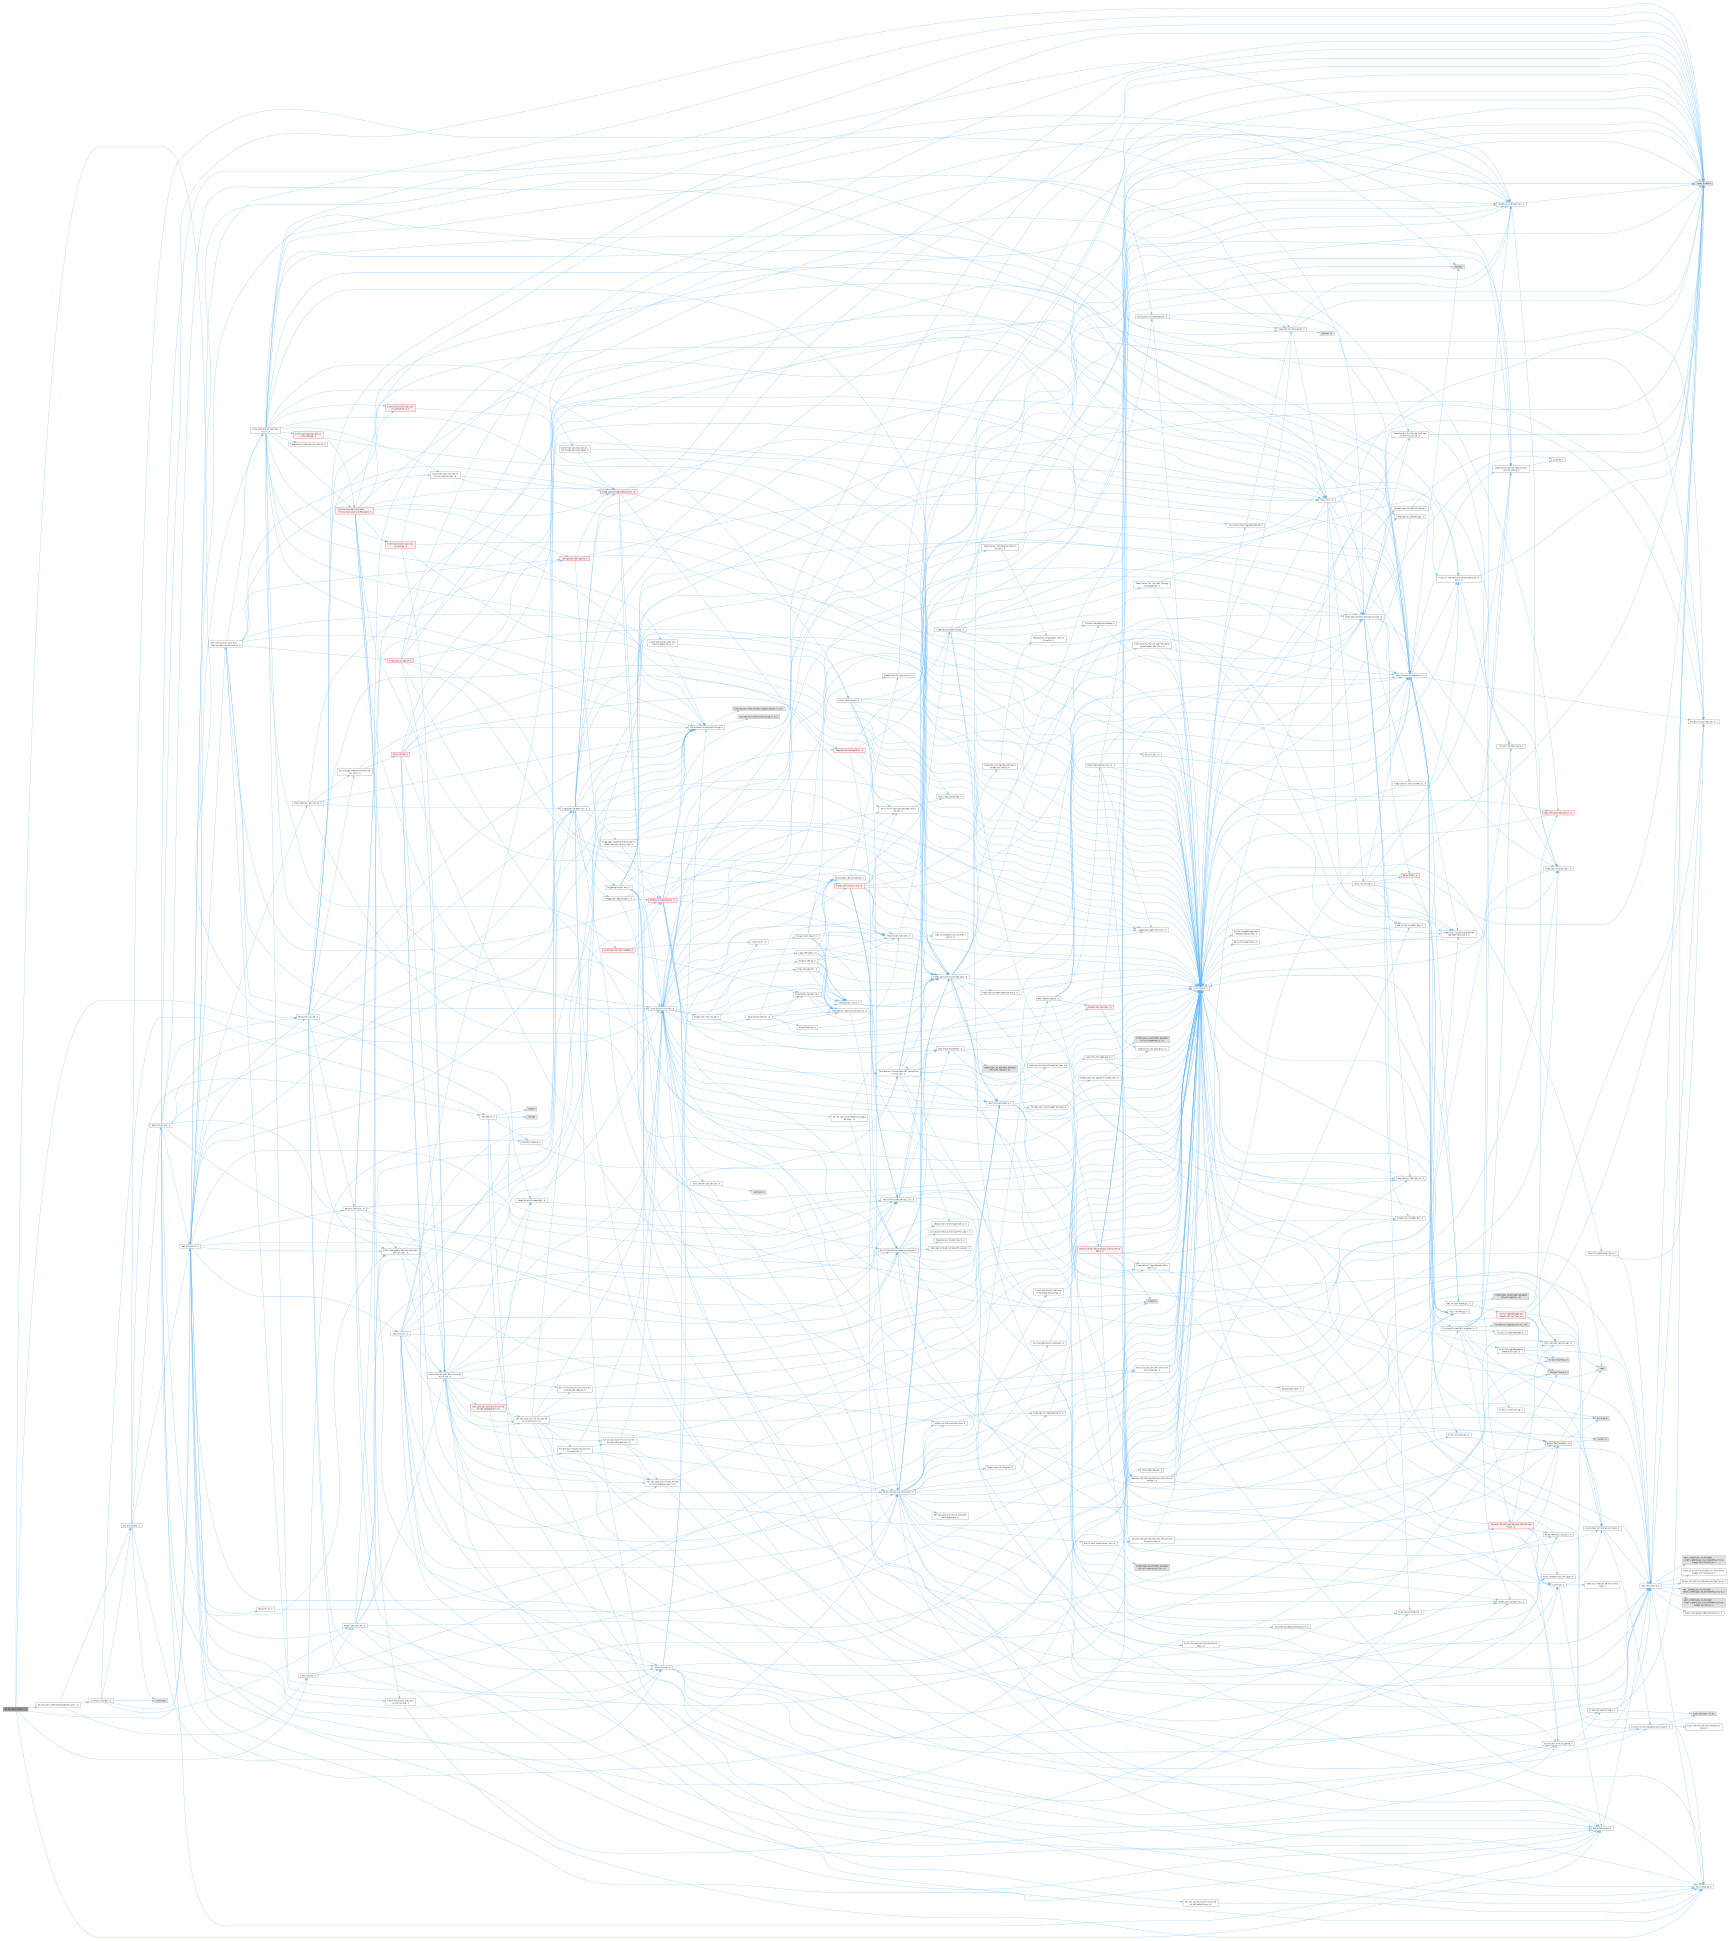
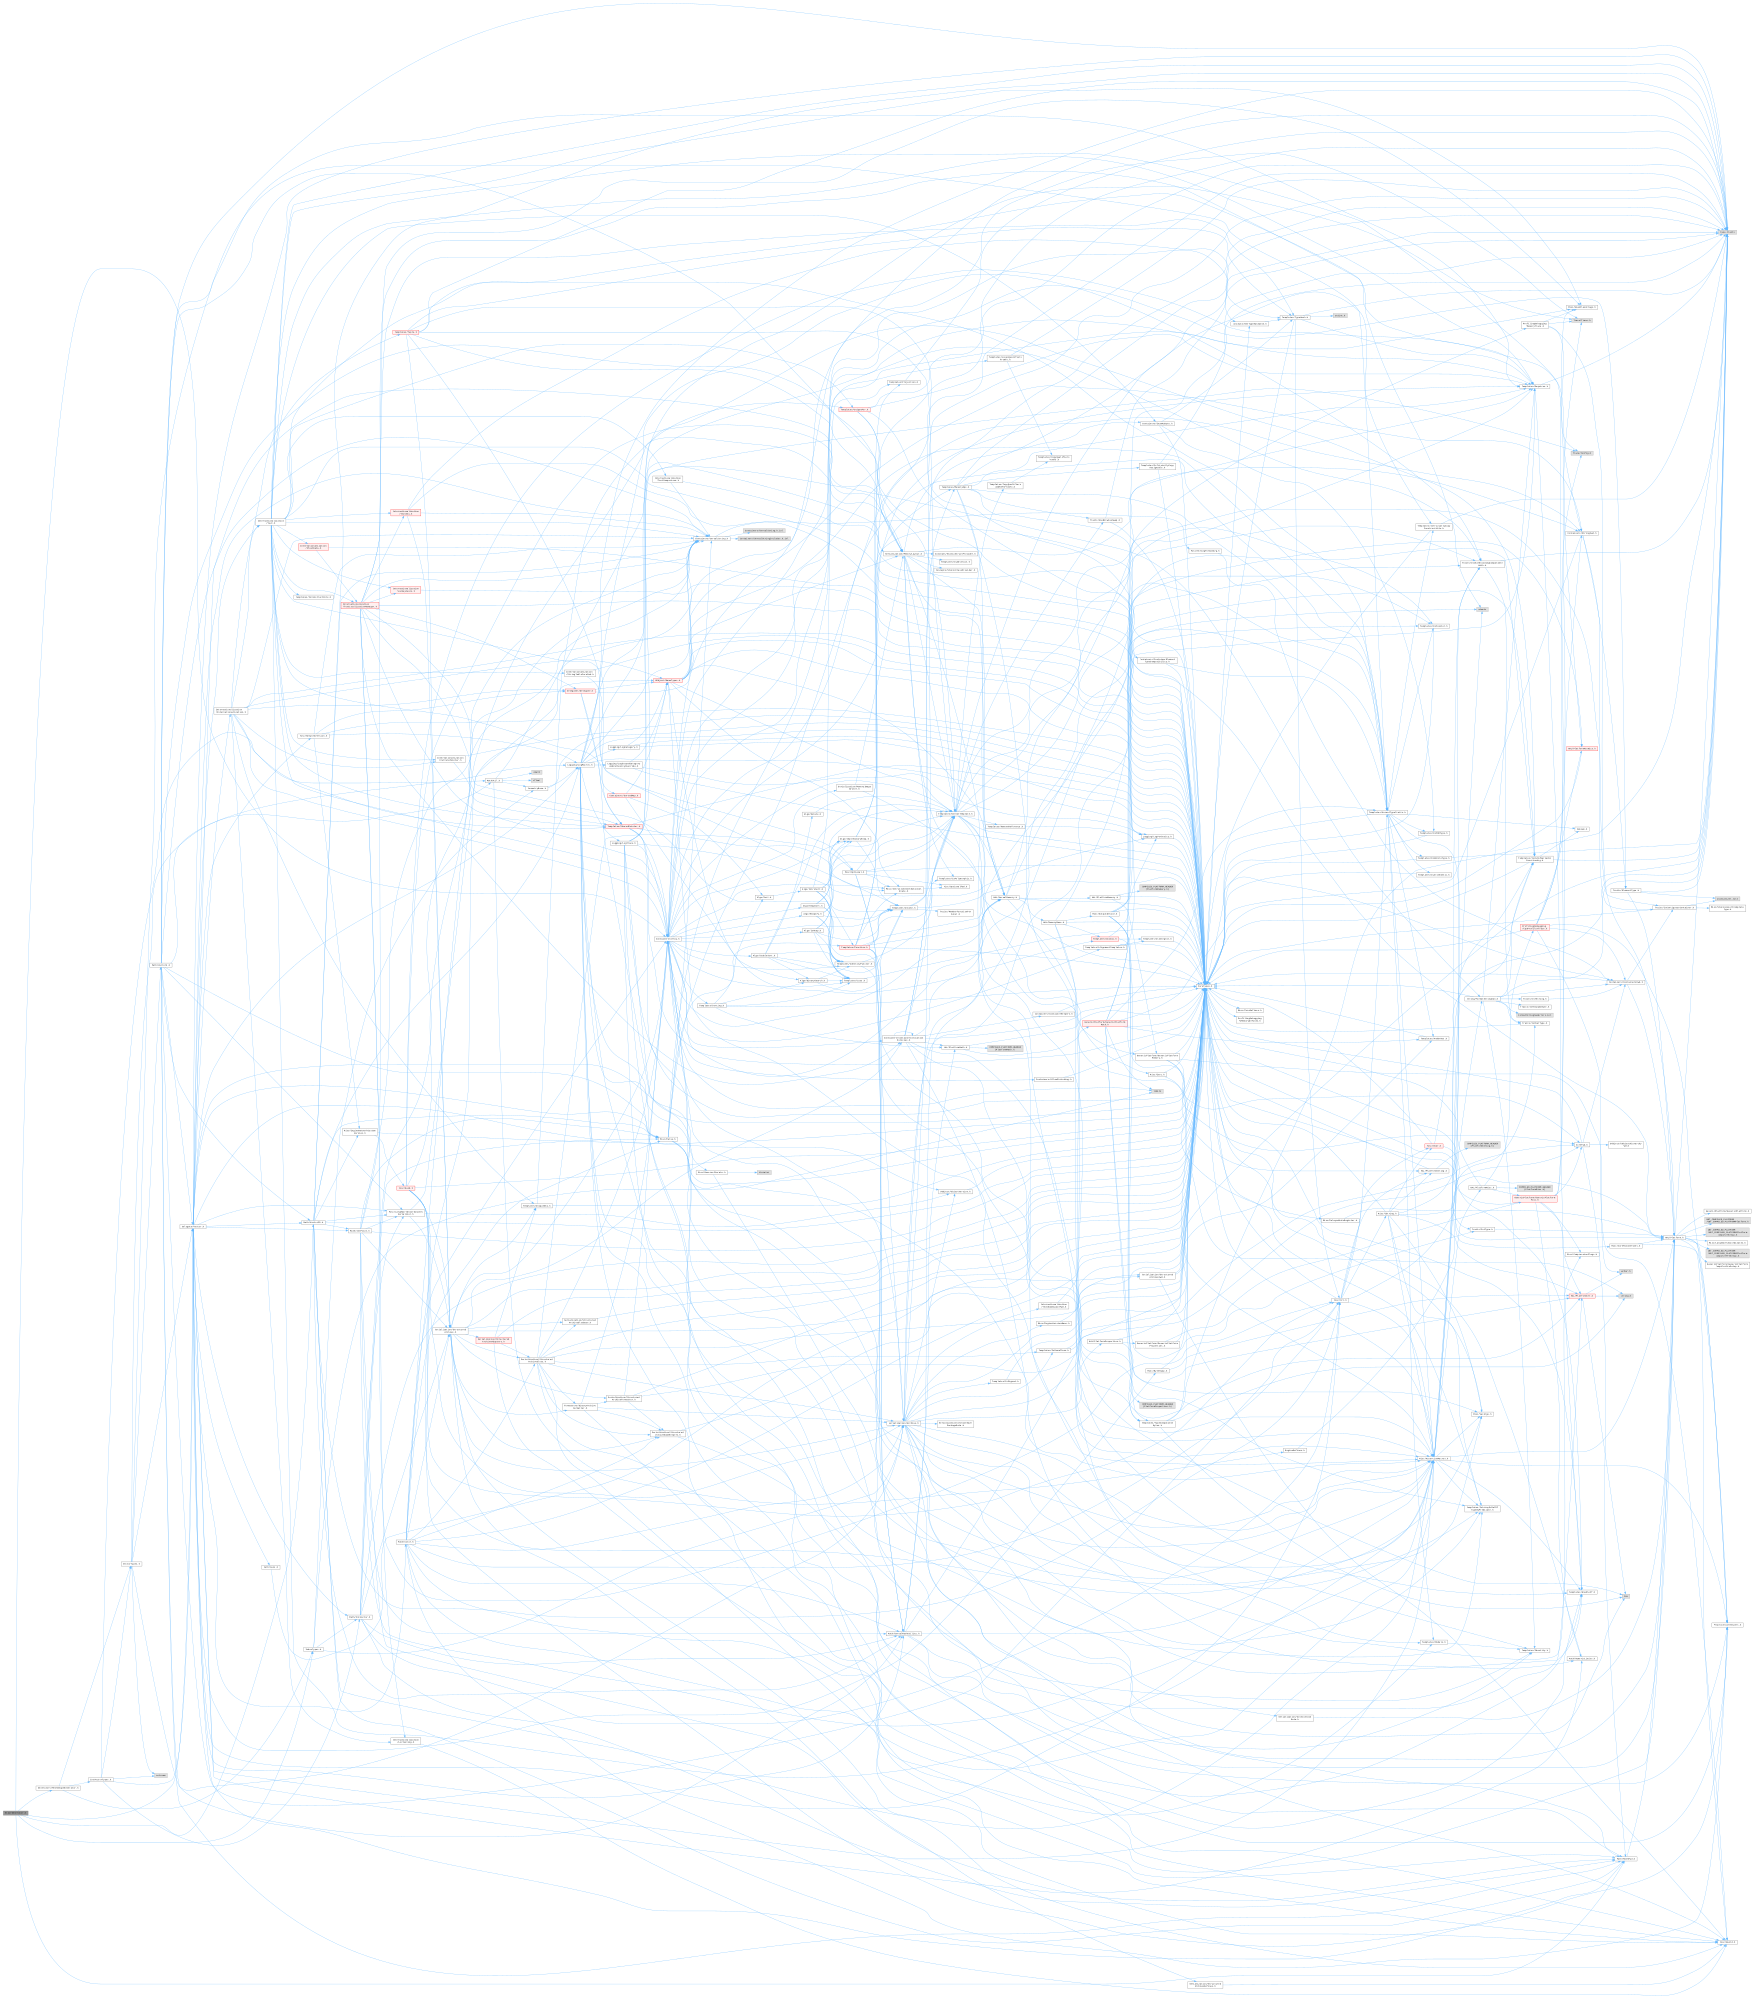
node "IndexTypes/IsUECoreType.h": label "IndexTypes/IsUECoreType.h" -> "Templates/IsUECoreType.h"
node "Misc/StringFormatArg.h": added
edge "HAL/MemoryBase.h" -> "CoreTypes.h": added
edge "Templates/Less.h" -> "Templates/UnrealTemplate.h": now "Templates/IdentityFunctor.h" -> "Templates/UnrealTemplate.h"
node "COMPILED_PLATFORM_HEADER (PlatformString.h)": added
node "Math/Vector.h": label "Math/Vector.h" -> "Delegate/Vector.h"
